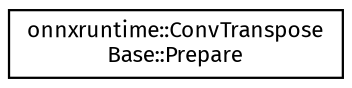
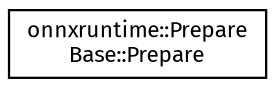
node "onnxruntime::ConvTranspose Base::Prepare": label "onnxruntime::ConvTranspose Base::Prepare" -> "onnxruntime::Prepare Base::Prepare"
